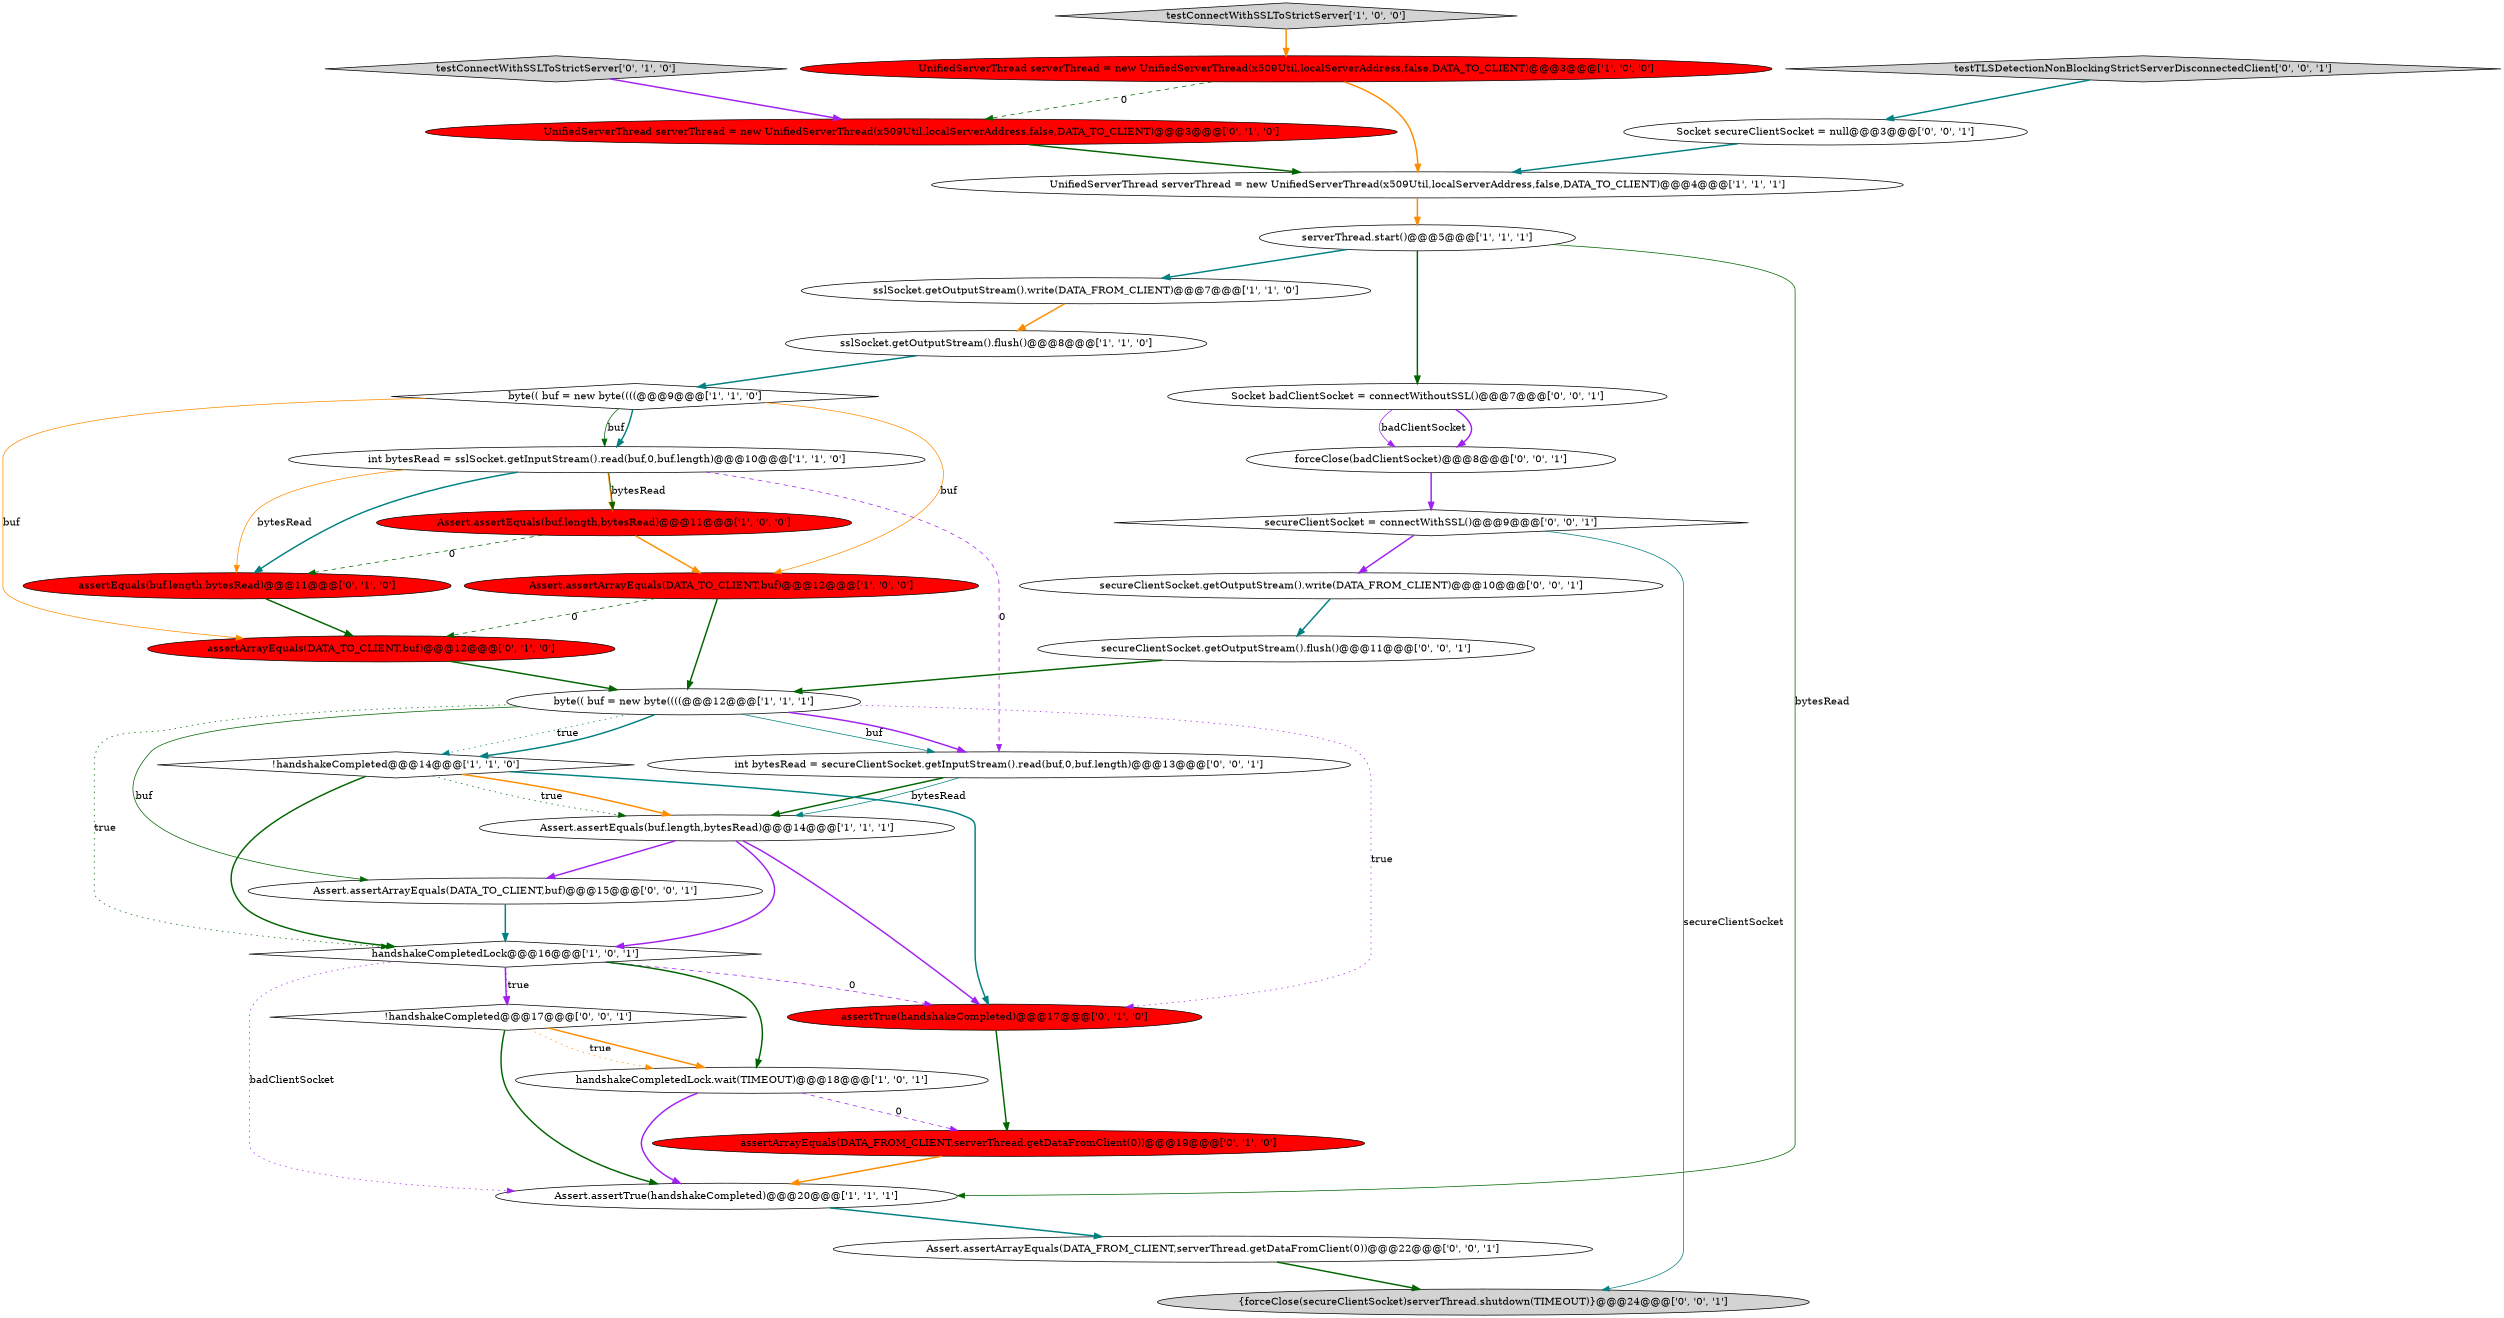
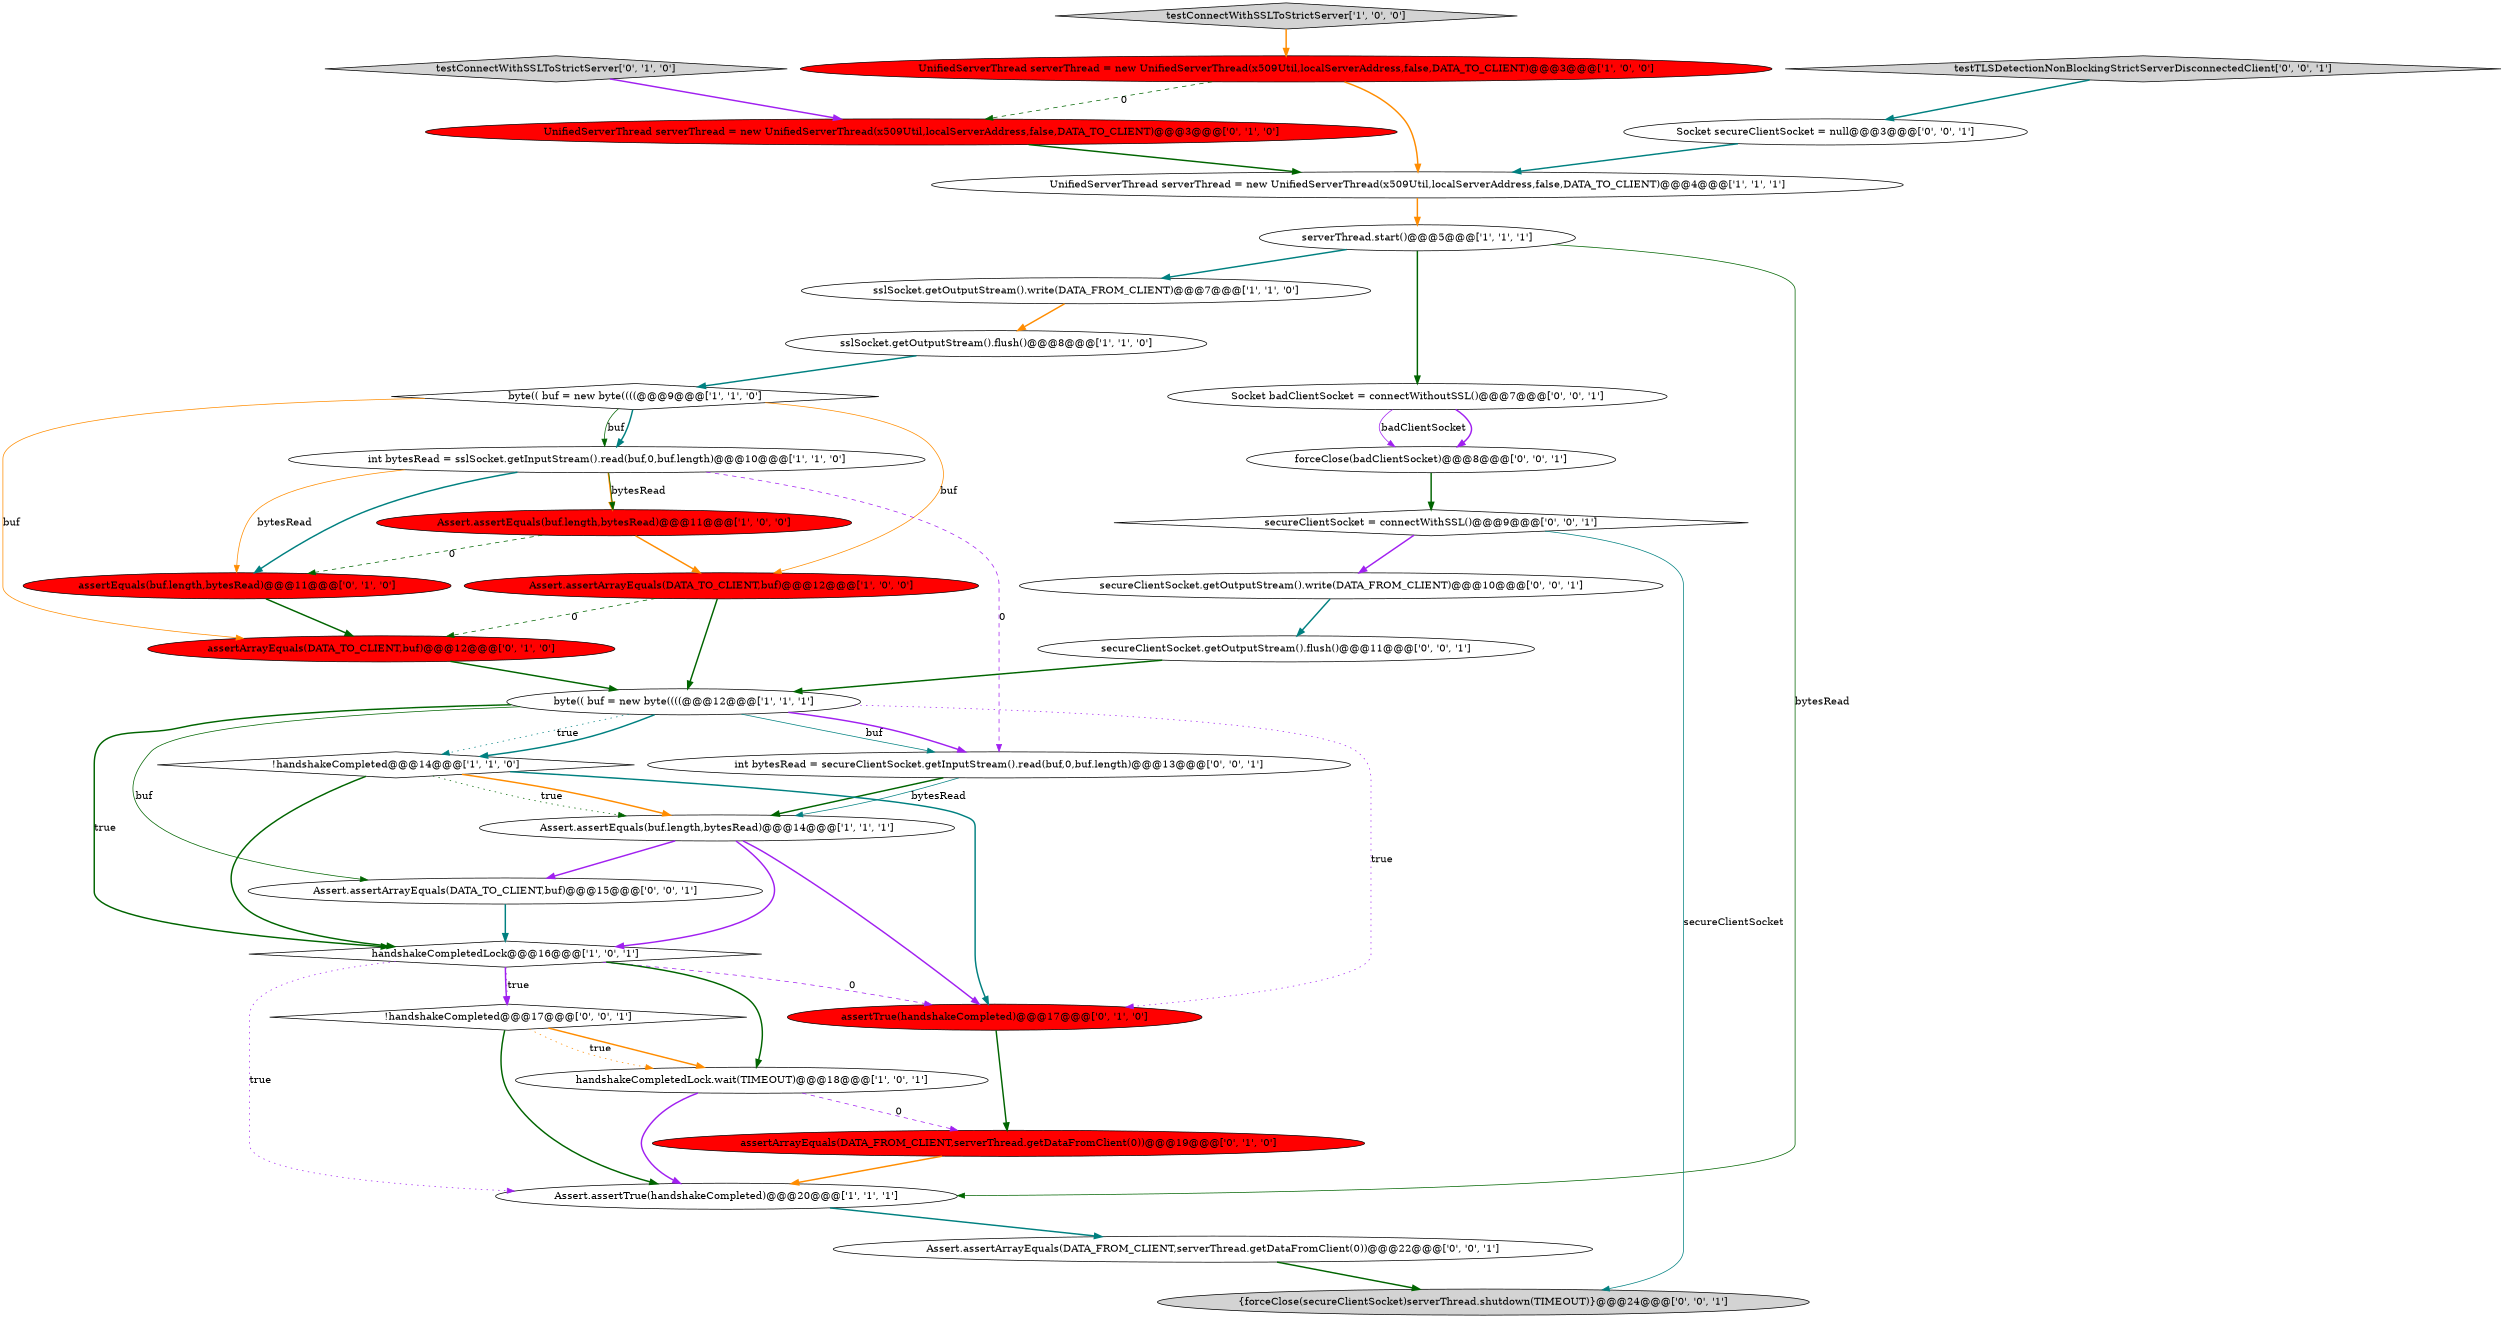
edge "forceClose(badClientSocket)@@@8@@@['0', '0', '1']" -> "secureClientSocket = connectWithSSL()@@@9@@@['0', '0', '1']": color purple -> darkgreen
edge "byte(( buf = new byte((((@@@12@@@['1', '1', '1']" -> "handshakeCompletedLock@@@16@@@['1', '0', '1']": style dotted -> bold
edge "handshakeCompletedLock@@@16@@@['1', '0', '1']" -> "Assert.assertTrue(handshakeCompleted)@@@20@@@['1', '1', '1']": label "badClientSocket" -> "true"
